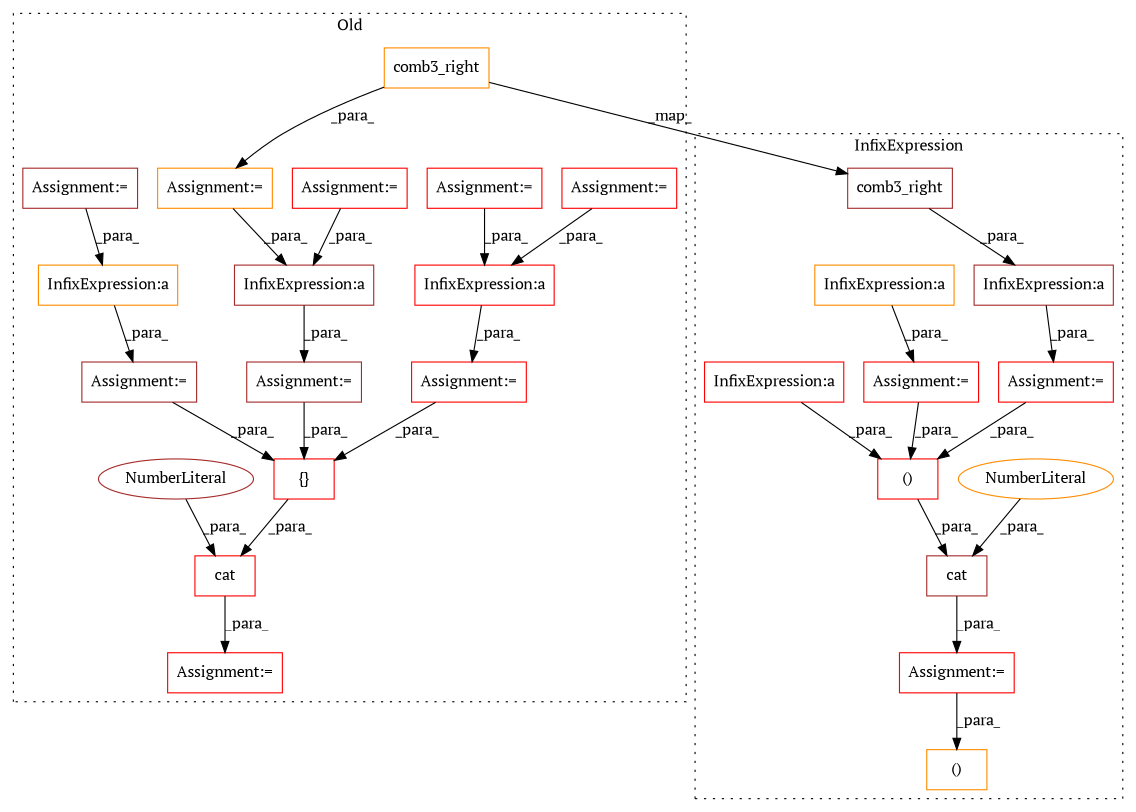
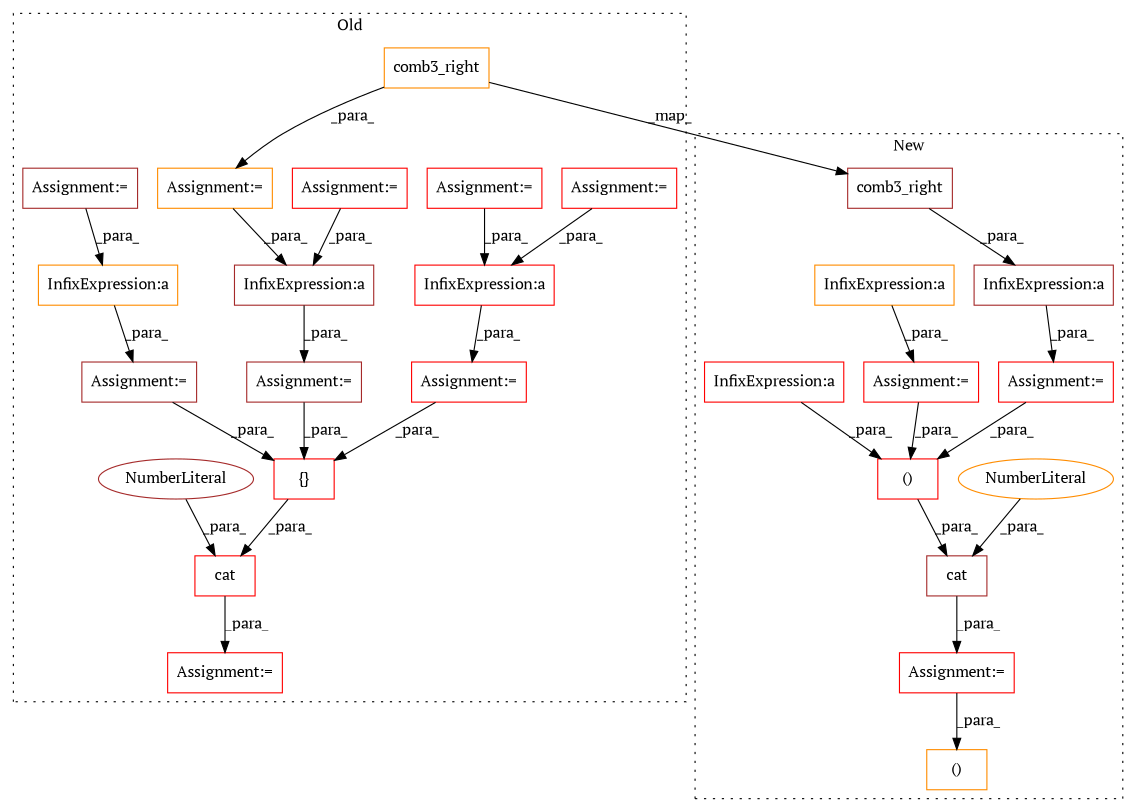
cluster "InfixExpression": label "InfixExpression" -> "New"
